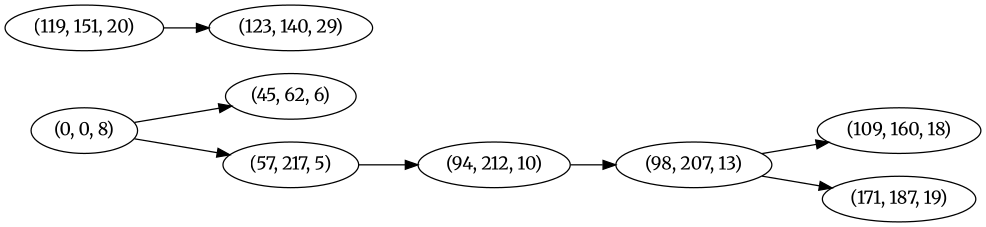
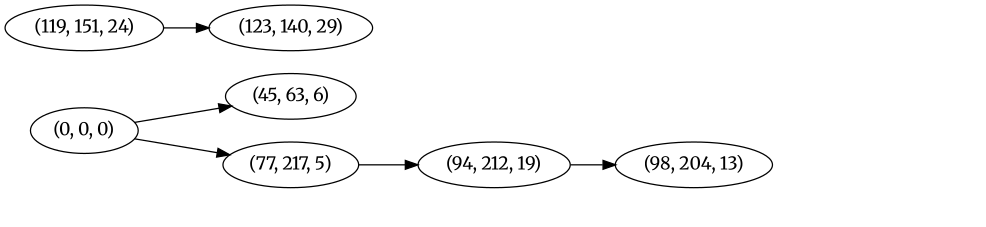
node "(119, 151, 20)": label "(119, 151, 20)" -> "(119, 151, 24)"
node "(45, 62, 6)": label "(45, 62, 6)" -> "(45, 63, 6)"
node "(0, 0, 8)": label "(0, 0, 8)" -> "(0, 0, 0)"
node "(109, 160, 18)": removed
node "(57, 217, 5)": label "(57, 217, 5)" -> "(77, 217, 5)"
node "(94, 212, 10)": label "(94, 212, 10)" -> "(94, 212, 19)"
node "(98, 207, 13)": label "(98, 207, 13)" -> "(98, 204, 13)"
node "(171, 187, 19)": removed
